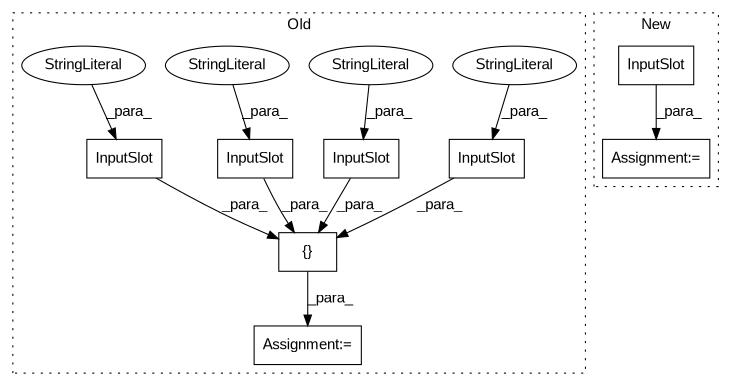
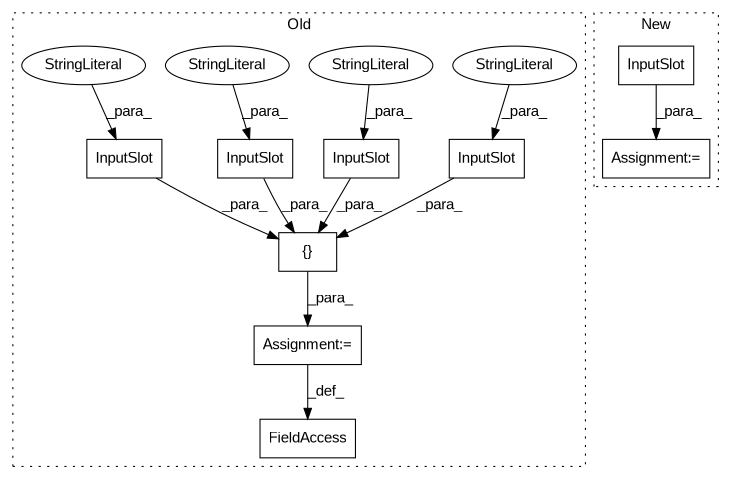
node "FieldAccess": added
